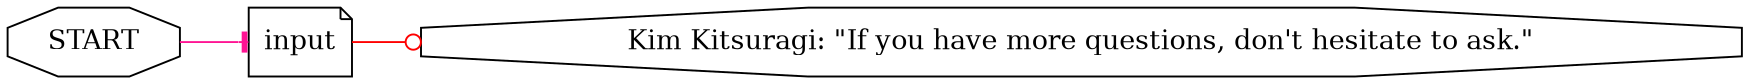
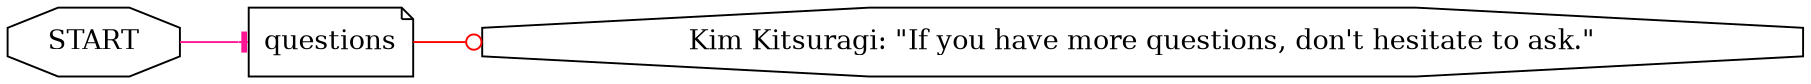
node "input": label "input" -> "questions"
